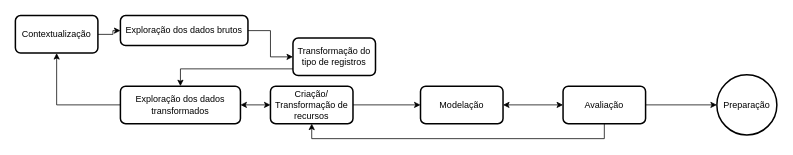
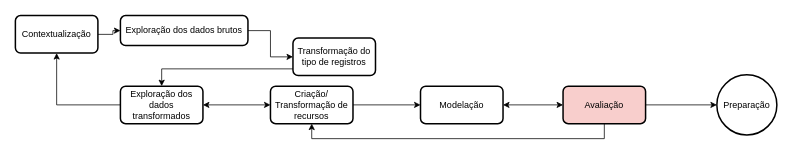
node "Exploração dos dados transformados": size 120x38 -> 83x38
node "Avaliação": fillcolor #ffffff -> #f8cecc
